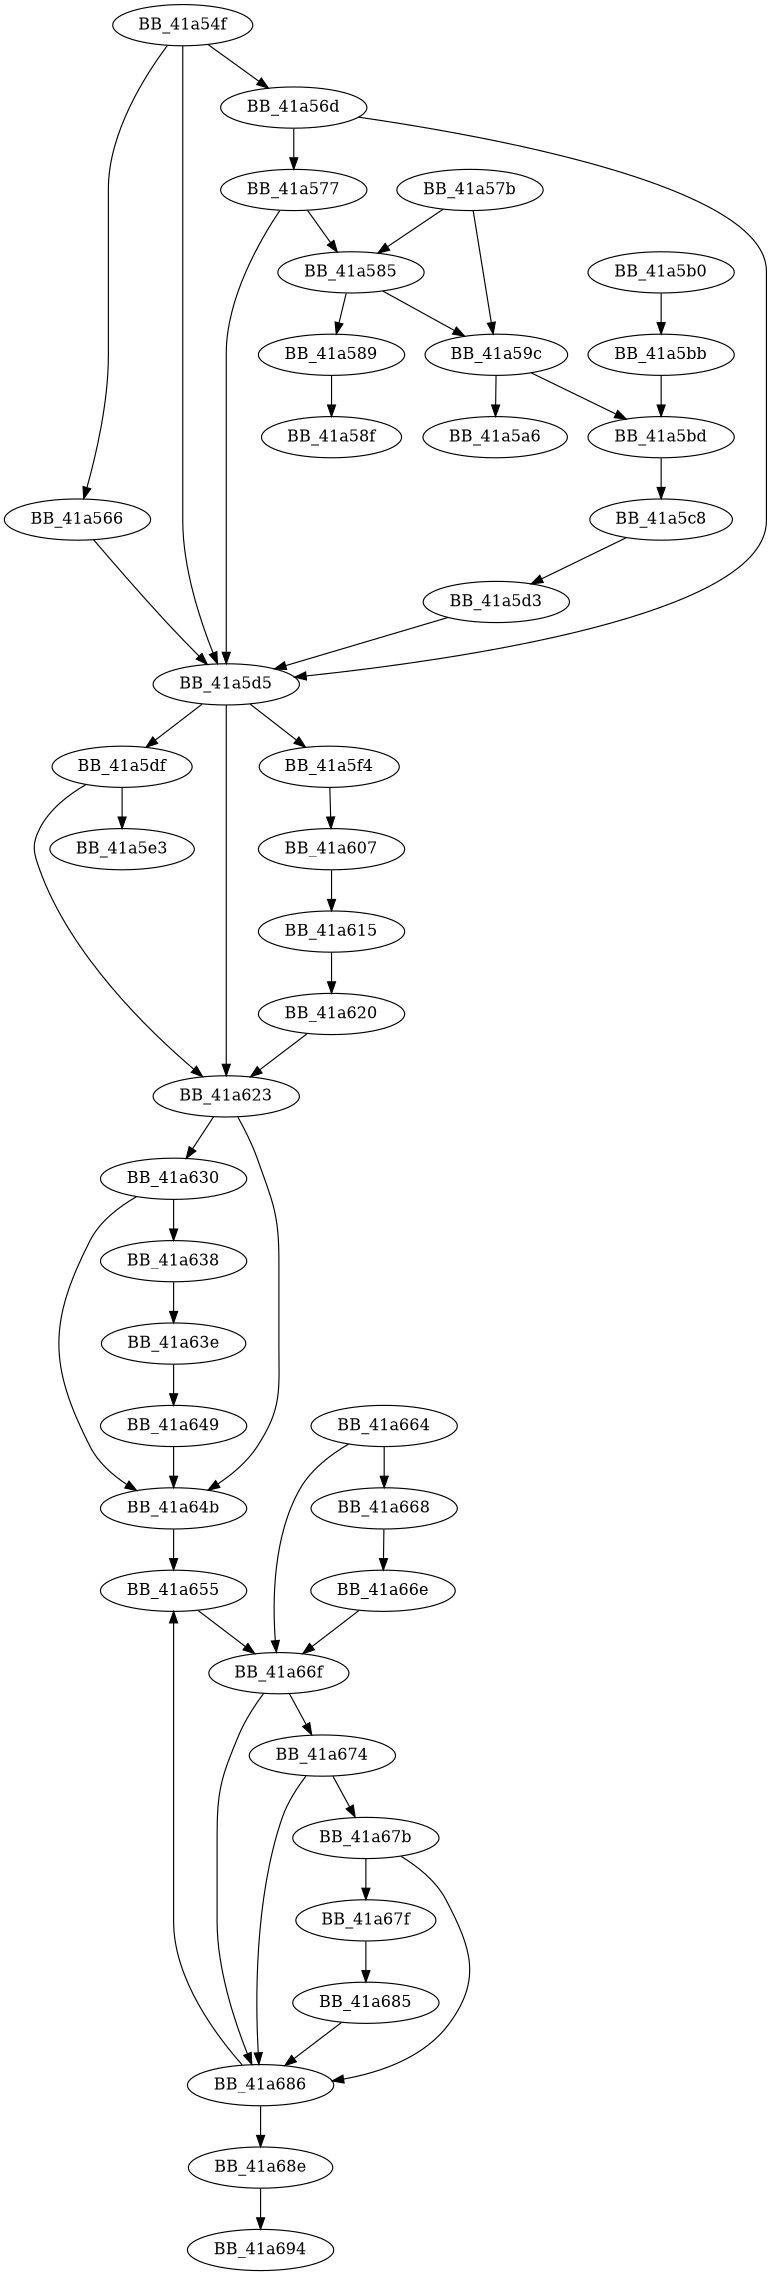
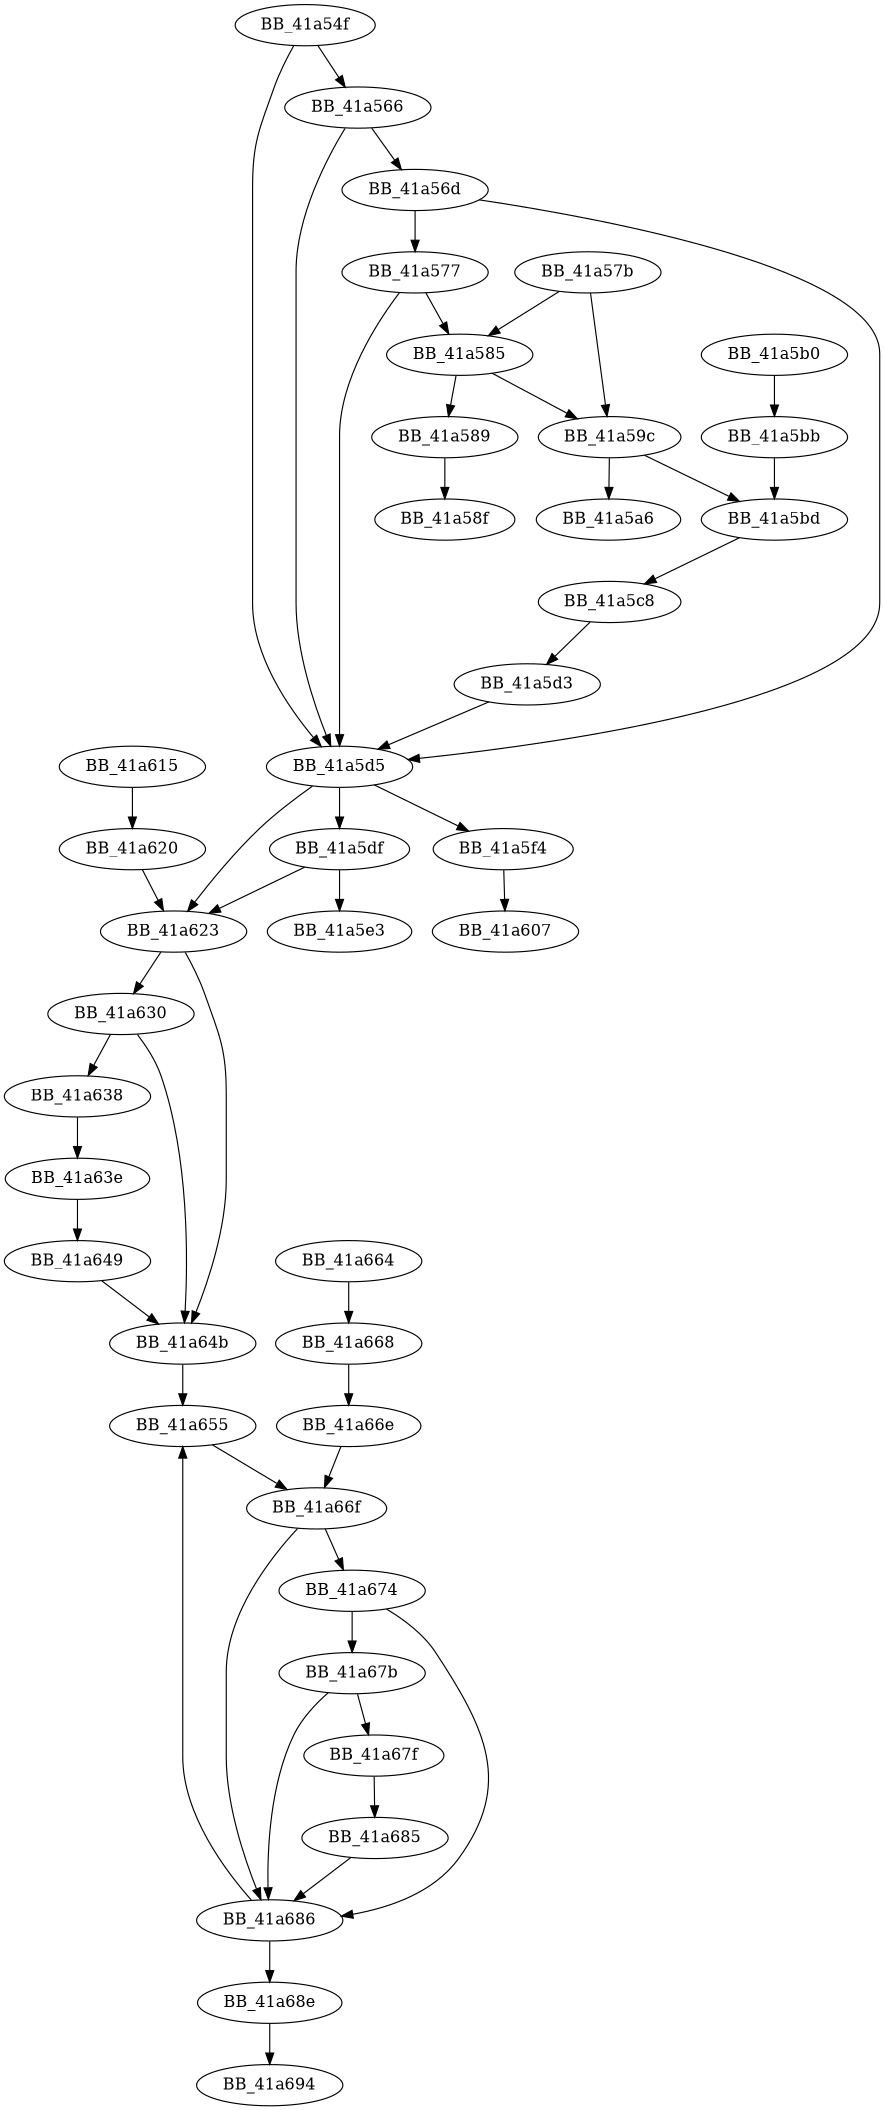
edge "BB_41a54f" -> "BB_41a56d": now "BB_41a566" -> "BB_41a56d"
edge "BB_41a607" -> "BB_41a615": removed
edge "BB_41a664" -> "BB_41a66f": removed
